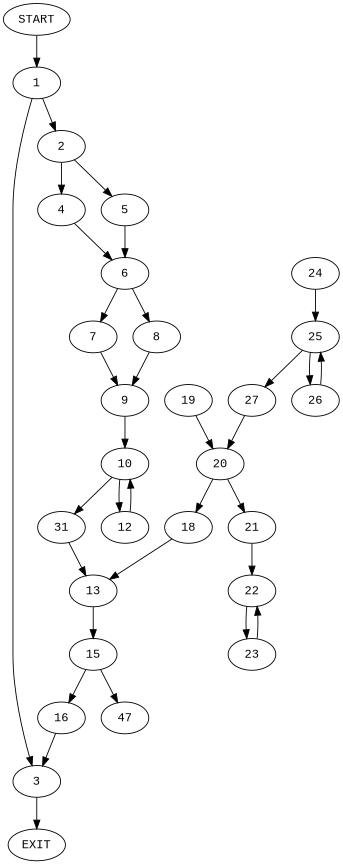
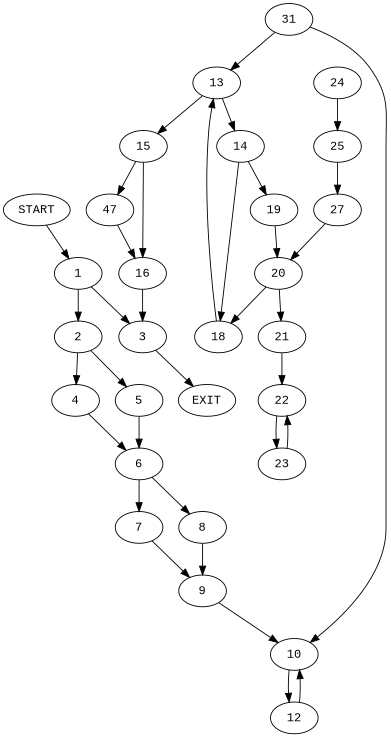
node "14": added
edge "47" -> "16": added
node "26": removed
edge "10" -> "31": reversed
